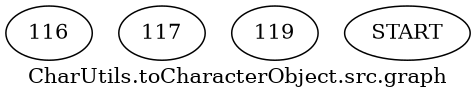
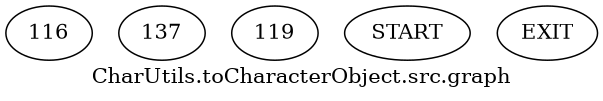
node "117": label "117" -> "137"
node "EXIT": added
